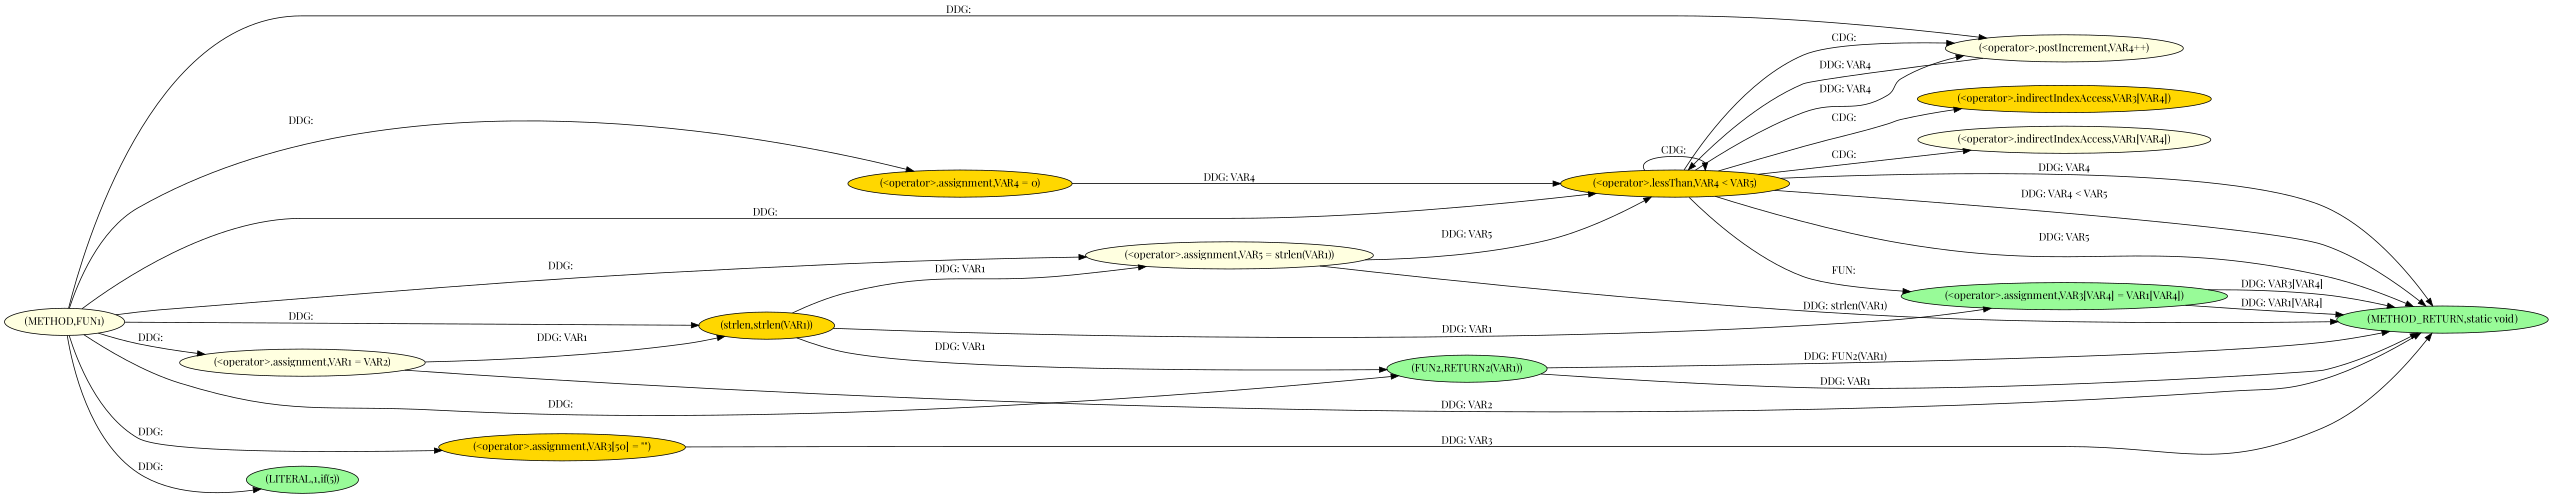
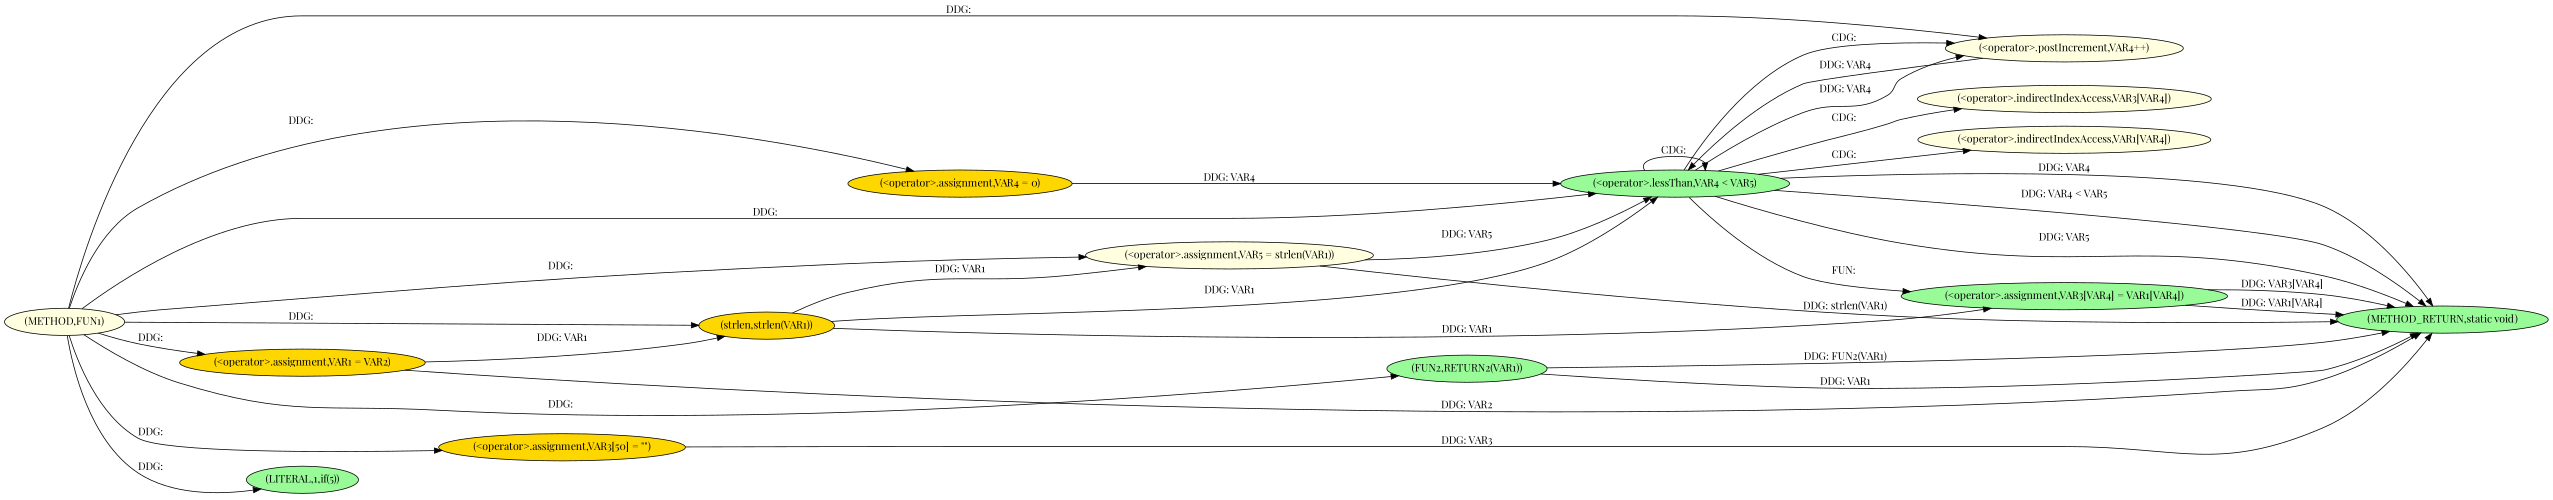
node "(<operator>.indirectIndexAccess,VAR3[VAR4])": fillcolor gold -> lightyellow
node "(<operator>.lessThan,VAR4 < VAR5)": fillcolor gold -> palegreen
node "(<operator>.assignment,VAR1 = VAR2)": fillcolor lightyellow -> gold
edge "(strlen,strlen(VAR1))" -> "(FUN2,RETURN2(VAR1))": now "(strlen,strlen(VAR1))" -> "(<operator>.lessThan,VAR4 < VAR5)"
